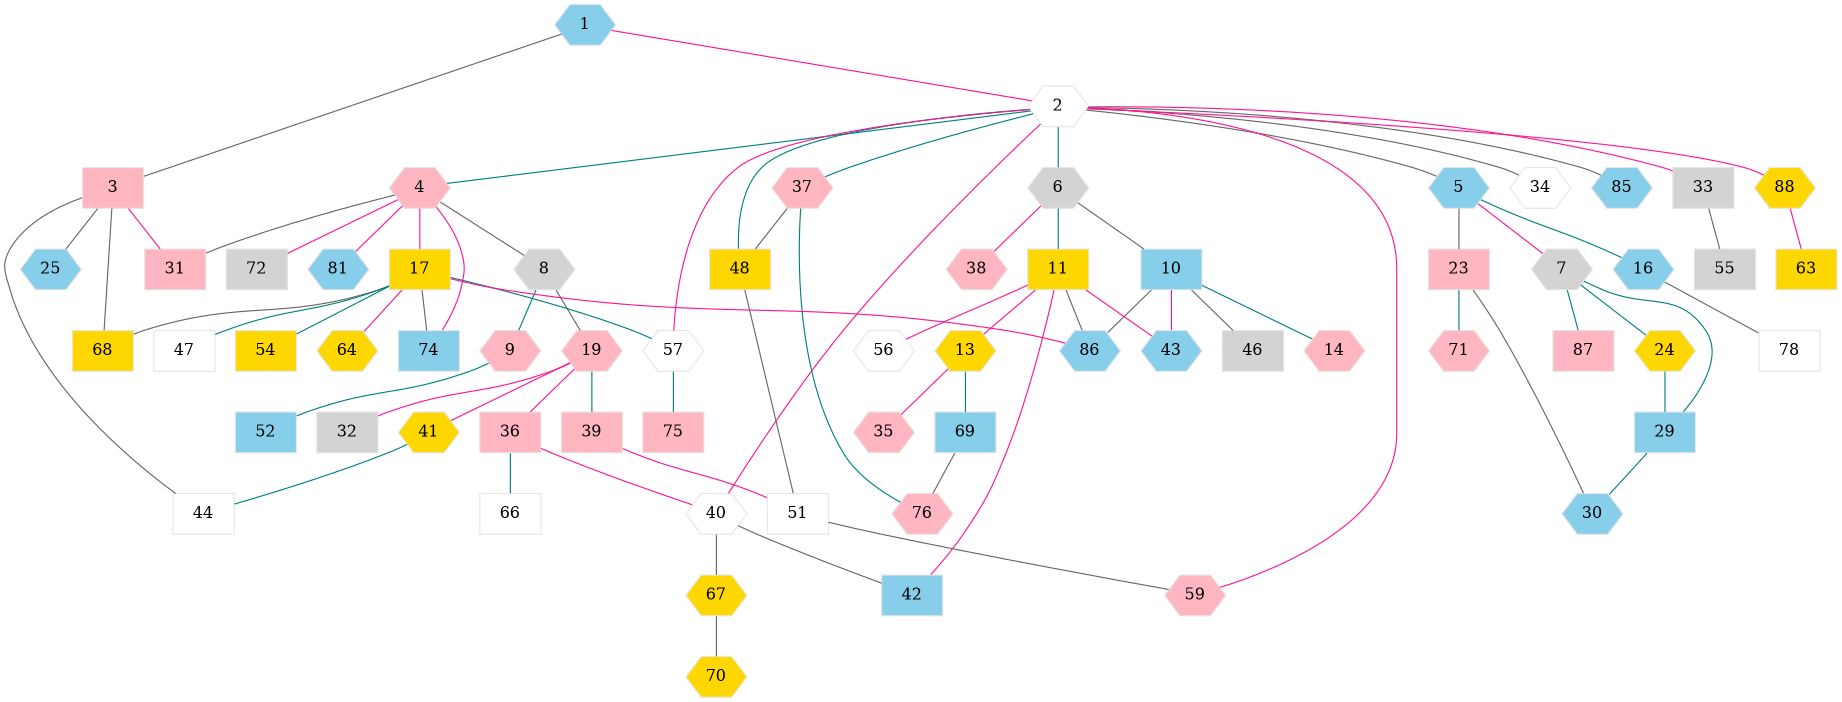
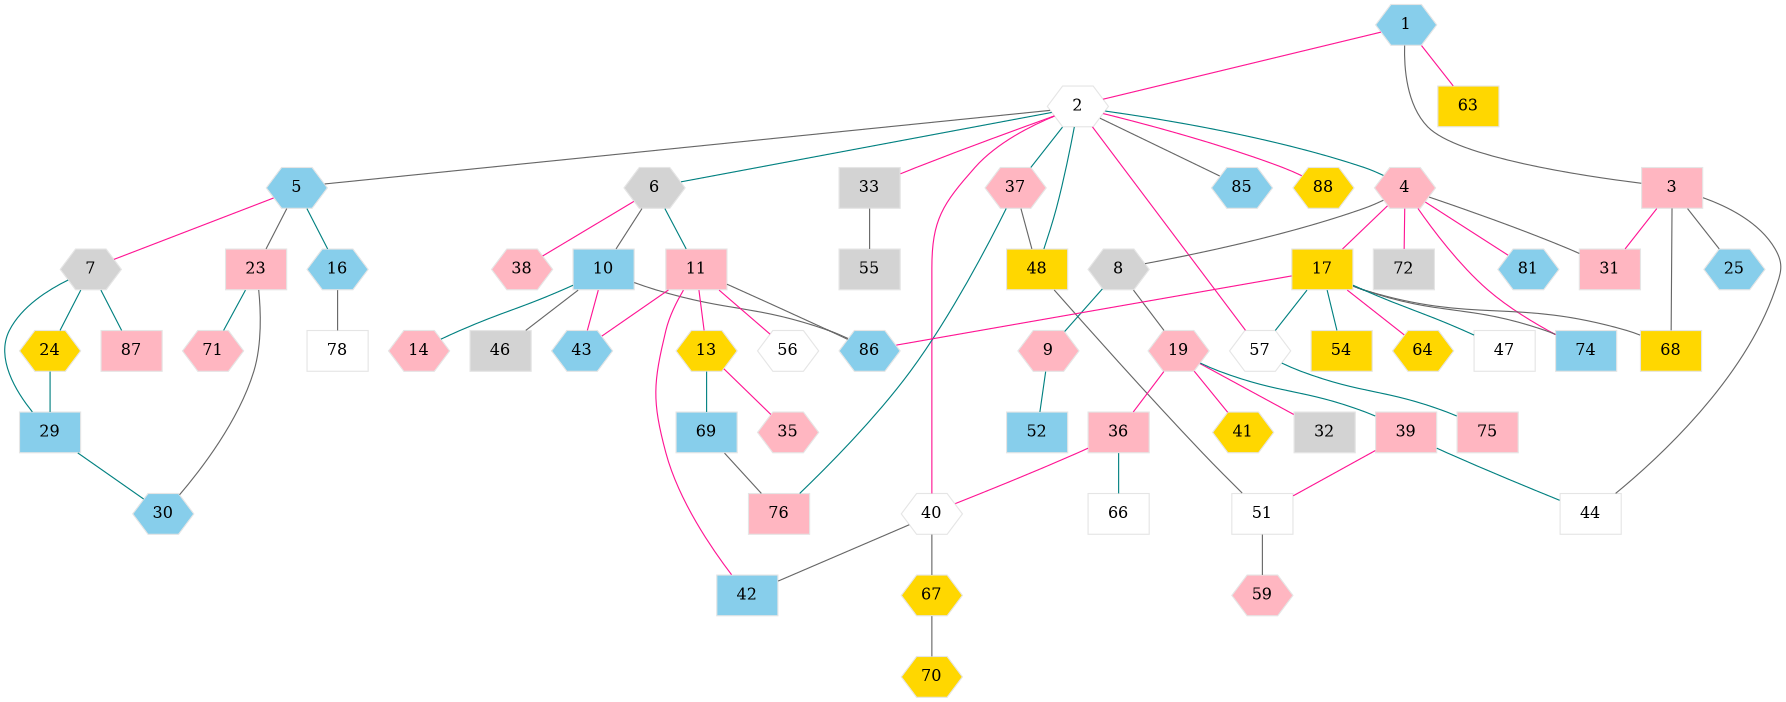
node "34": removed
edge "88" -- "63": now "1" -- "63"
node "11": fillcolor gold -> lightpink
edge "2" -- "59": removed
edge "41" -- "44": now "39" -- "44"
node "76": shape hexagon -> box
